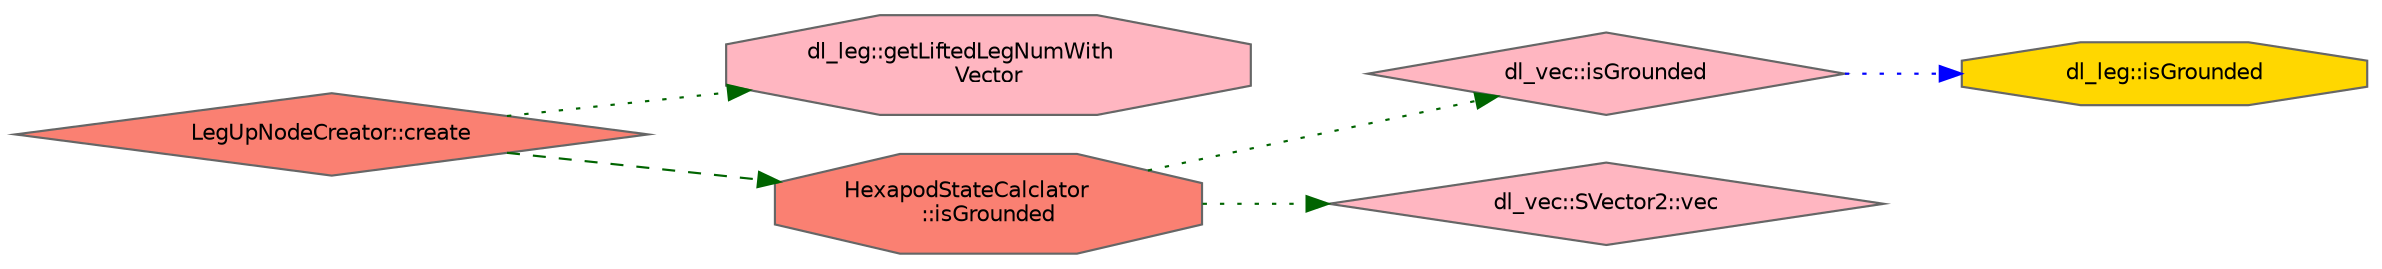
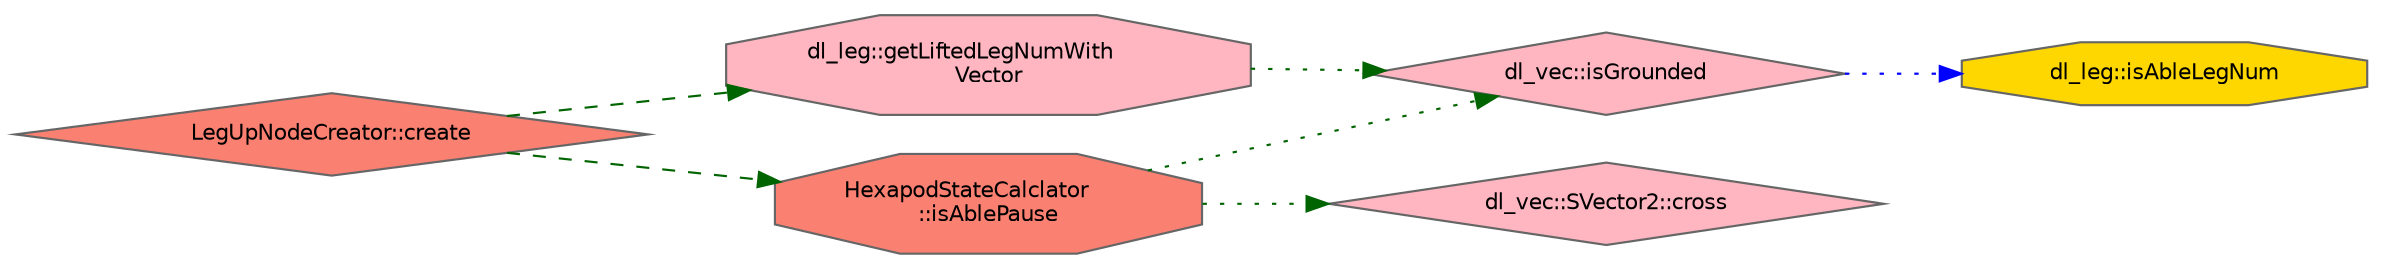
edge "dl_leg::getLiftedLegNumWith Vector" -> "dl_vec::isGrounded": added
node "dl_leg::isGrounded": label "dl_leg::isGrounded" -> "dl_leg::isAbleLegNum"
edge "LegUpNodeCreator::create" -> "dl_leg::getLiftedLegNumWith Vector": style dotted -> dashed
node "HexapodStateCalclator ::isGrounded": label "HexapodStateCalclator ::isGrounded" -> "HexapodStateCalclator ::isAblePause"
node "dl_vec::SVector2::vec": label "dl_vec::SVector2::vec" -> "dl_vec::SVector2::cross"
